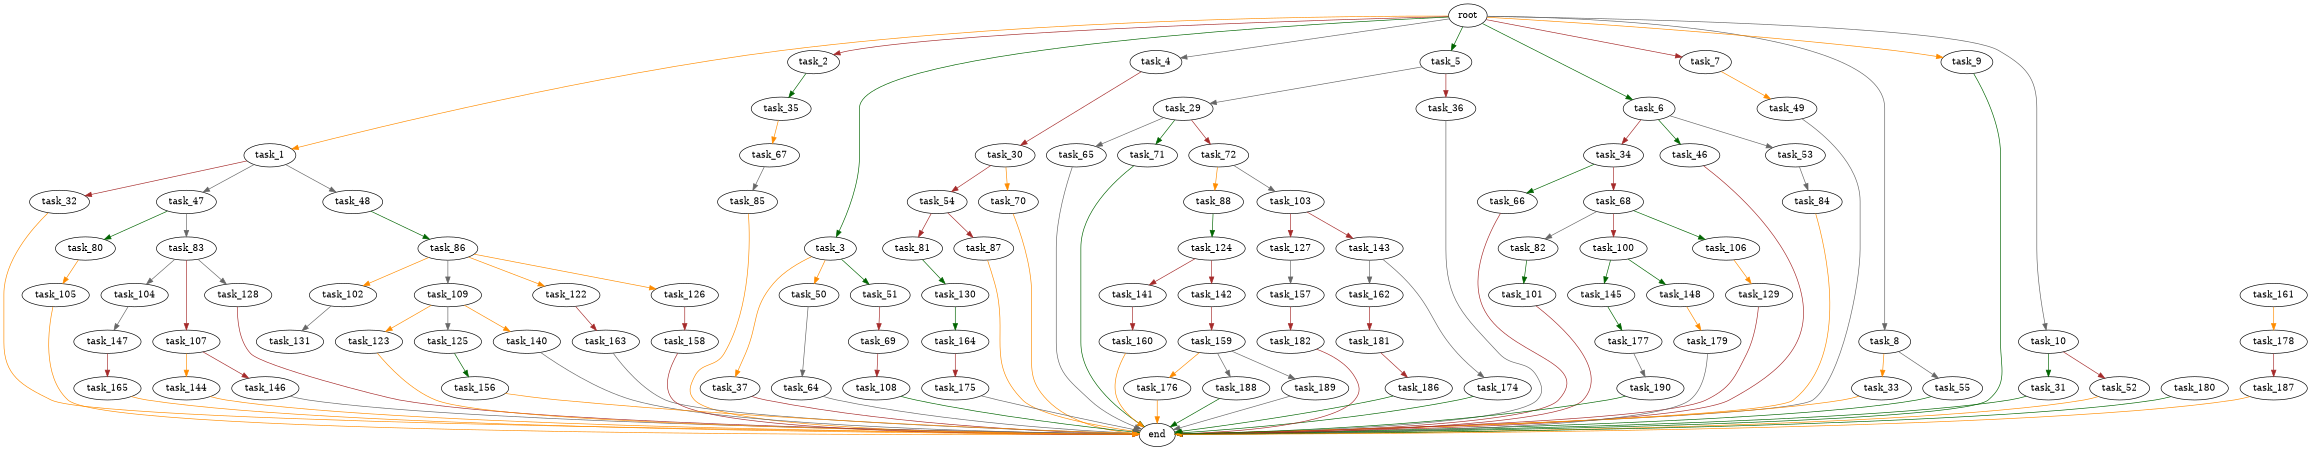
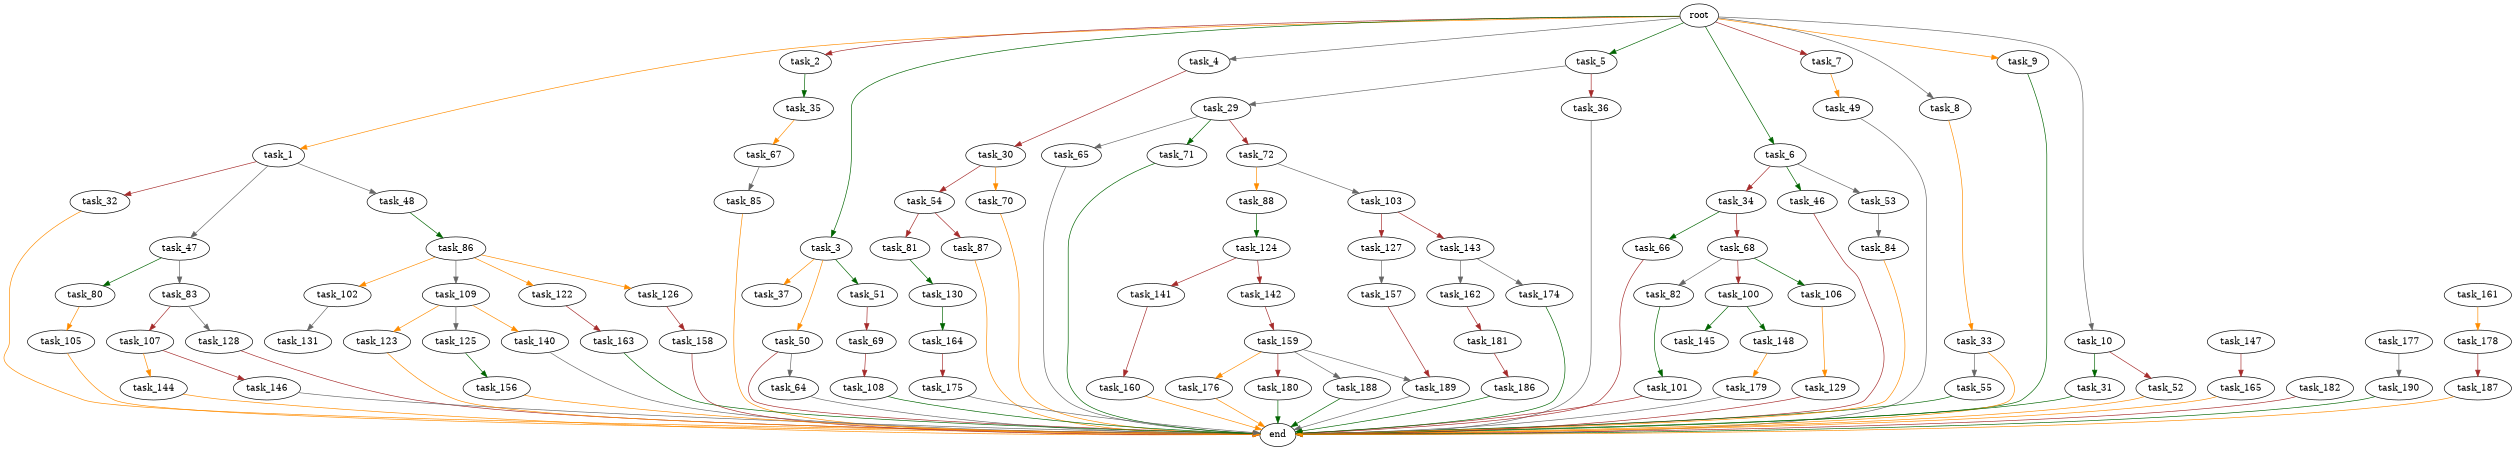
node "task_104": removed
edge "task_157" -> "task_182": now "task_157" -> "task_189"
edge "task_145" -> "task_177": removed
edge "task_159" -> "task_180": added
edge "task_8" -> "task_55": now "task_33" -> "task_55"
edge "task_37" -> "end": now "task_50" -> "end"
edge "task_163" -> "end": color gray40 -> darkgreen
